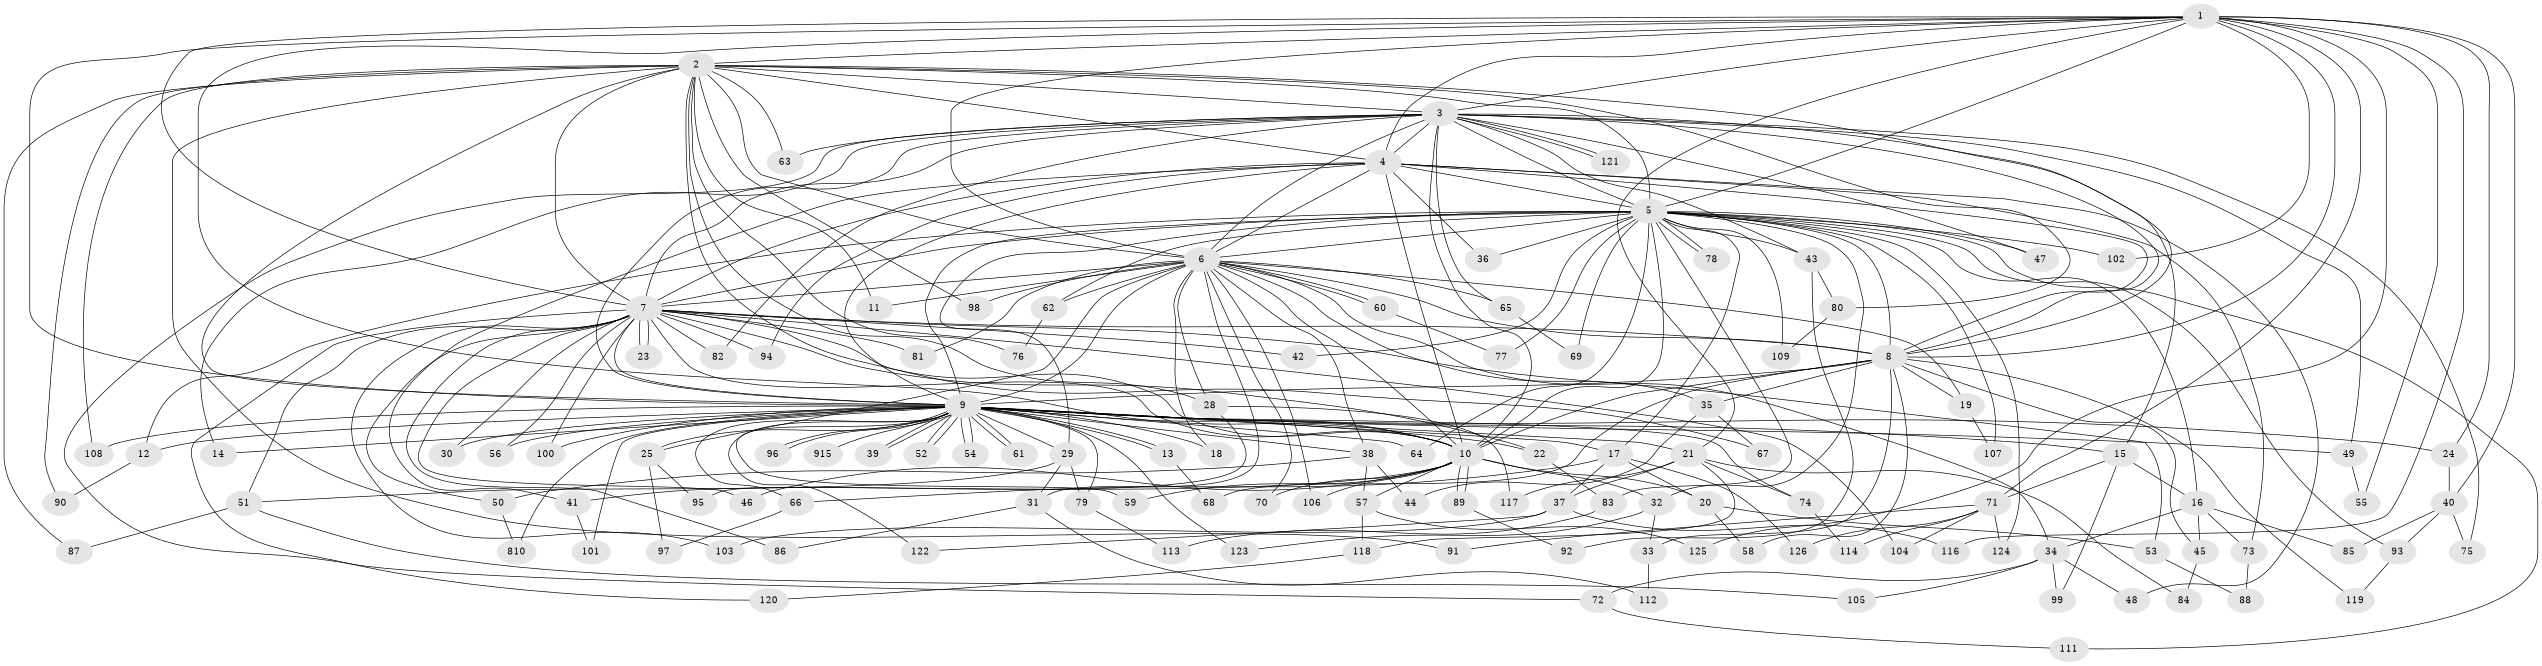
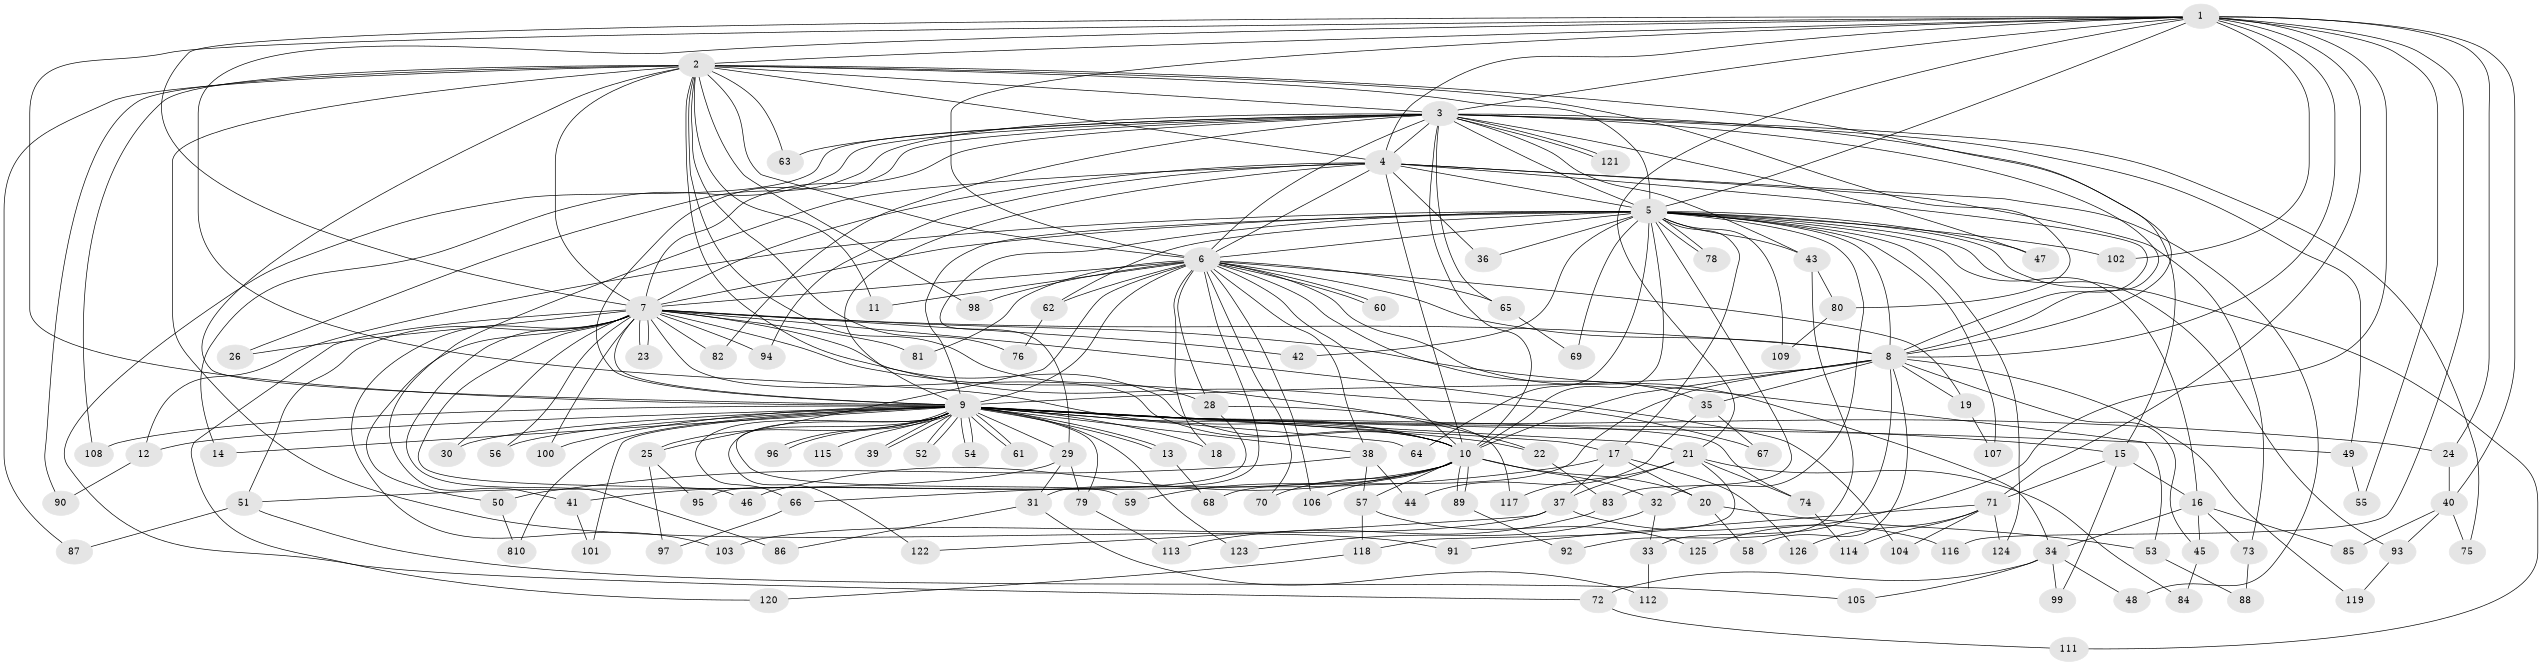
node "26": added
node "77": removed
node "915": label "915" -> "115"
